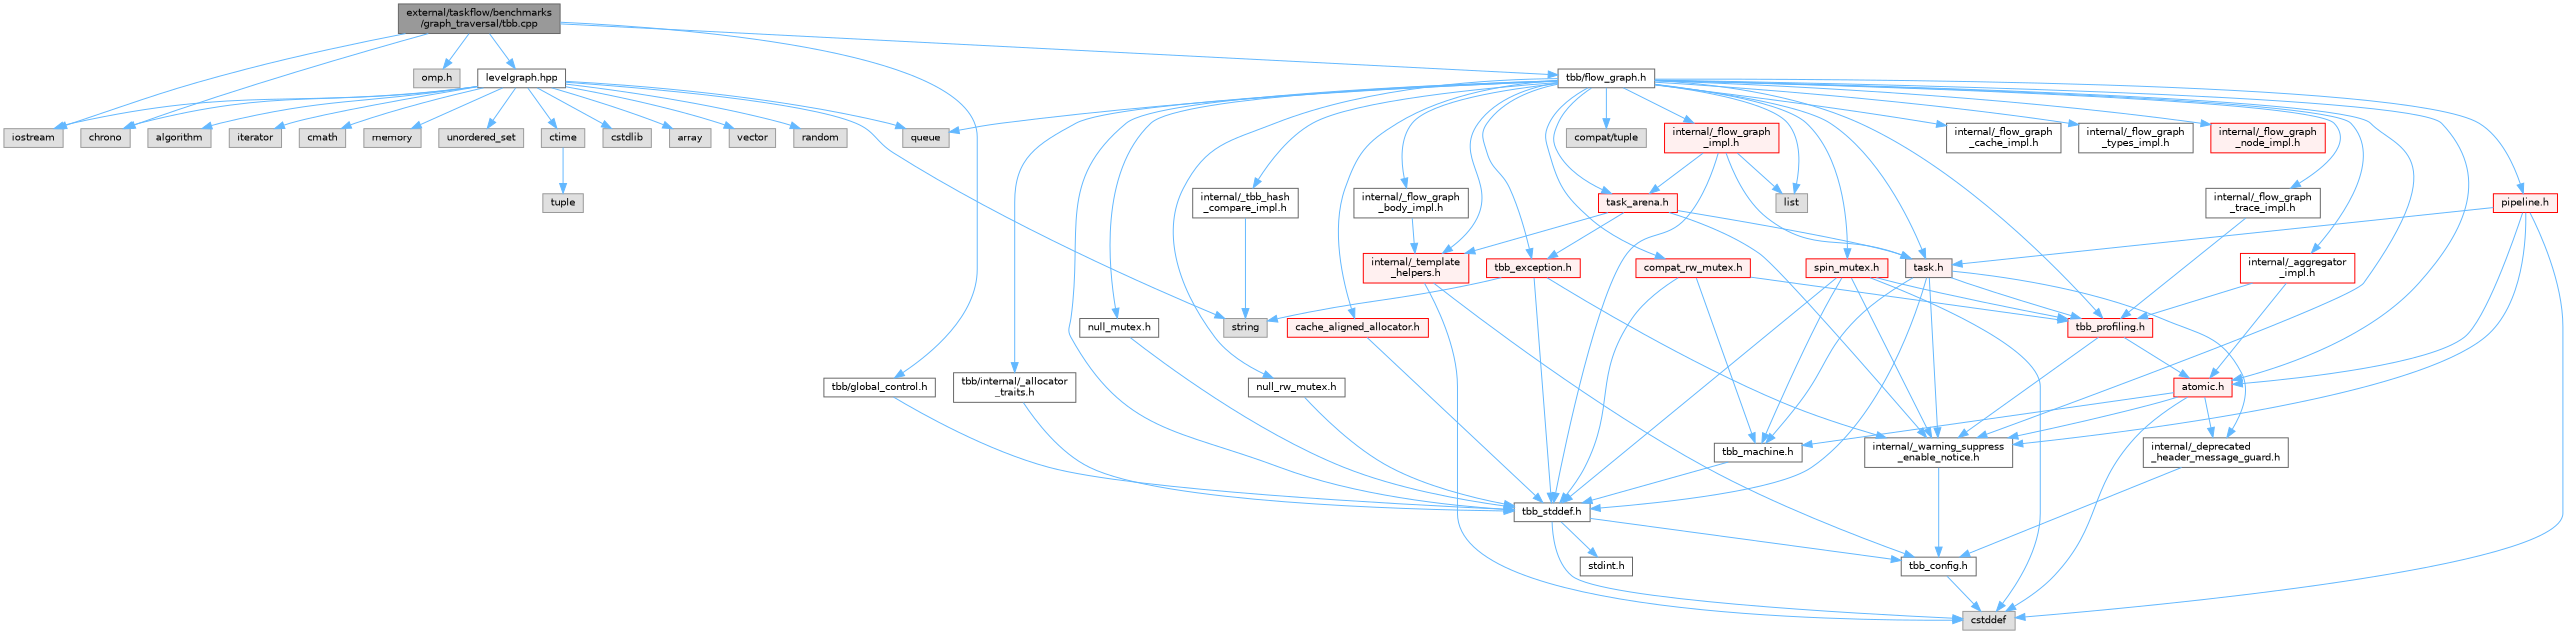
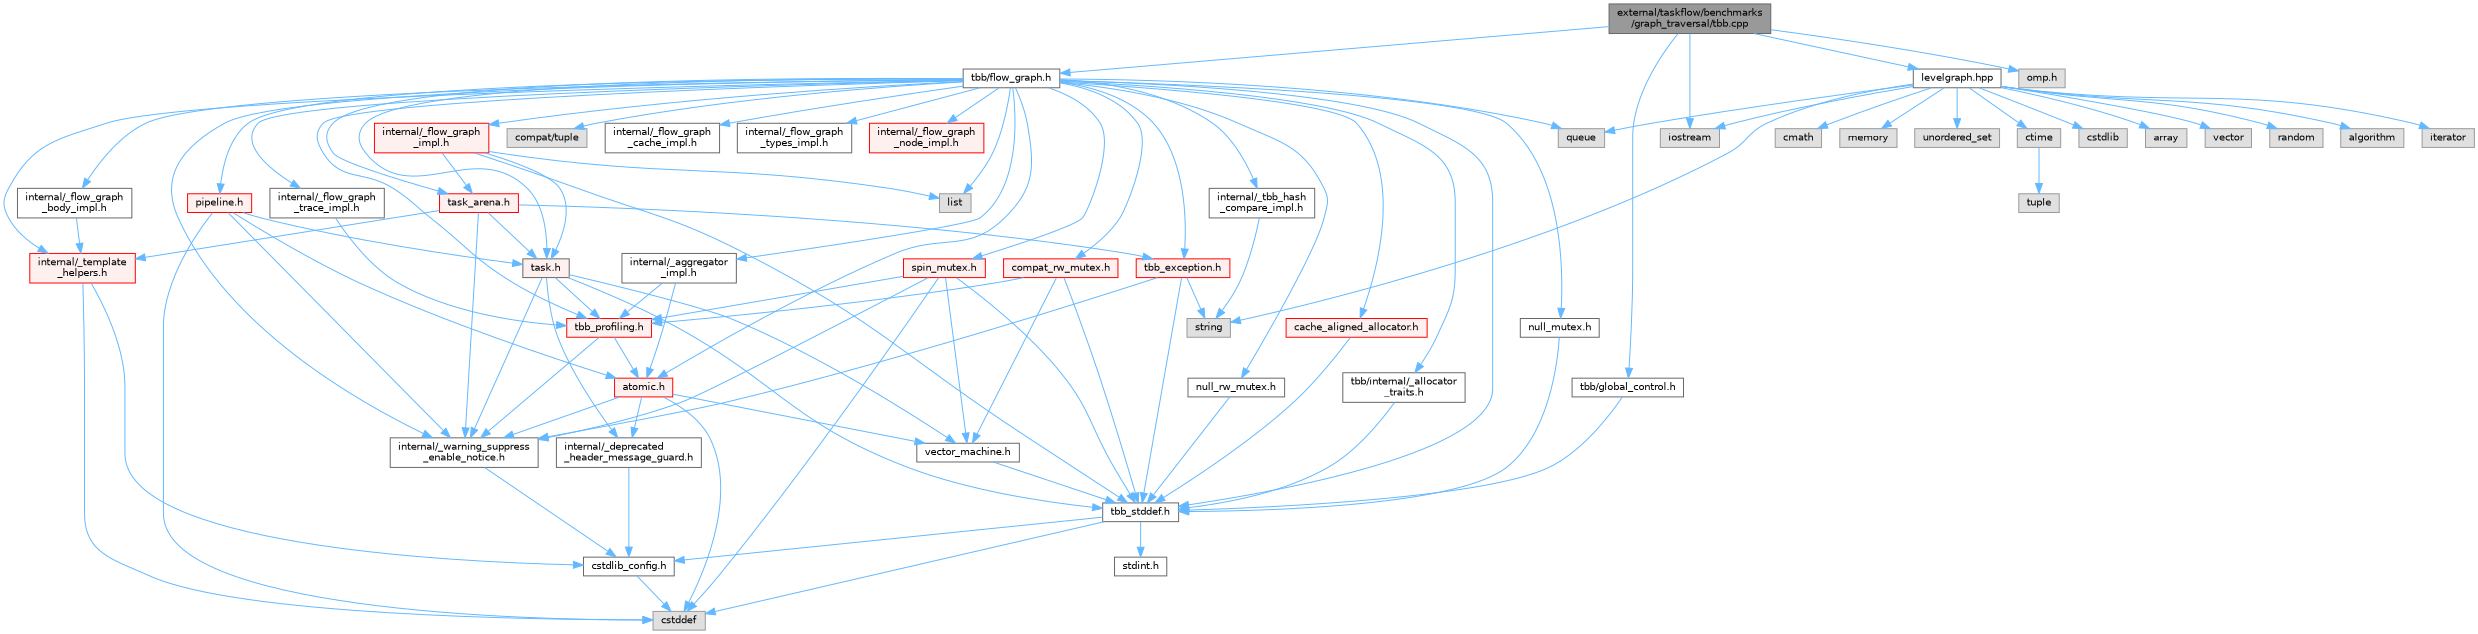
node "chrono": removed
node "internal/_aggregator _impl.h": color red -> grey40
node "tbb_machine.h": label "tbb_machine.h" -> "vector_machine.h"
node "tbb_config.h": label "tbb_config.h" -> "cstdlib_config.h"
